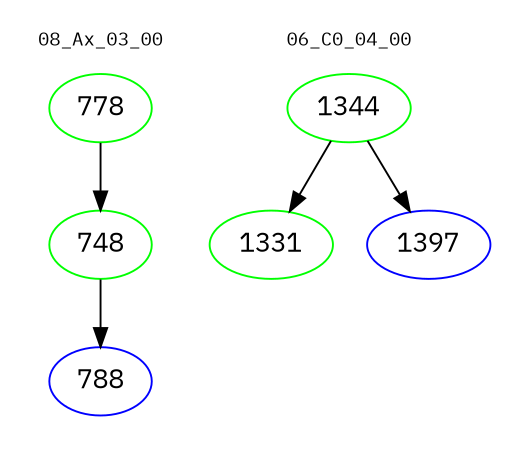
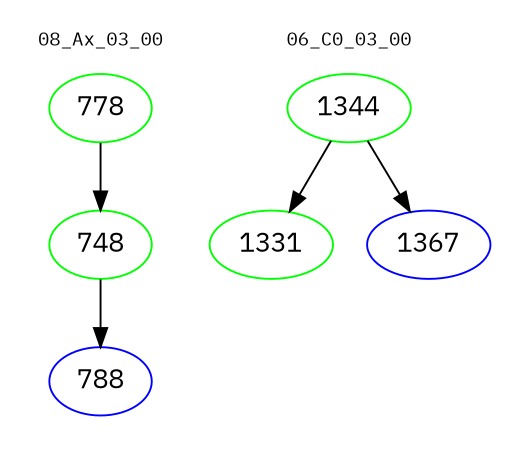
cluster "06_C0_04_00": label "06_C0_04_00" -> "06_C0_03_00"
node "1397": label "1397" -> "1367"
